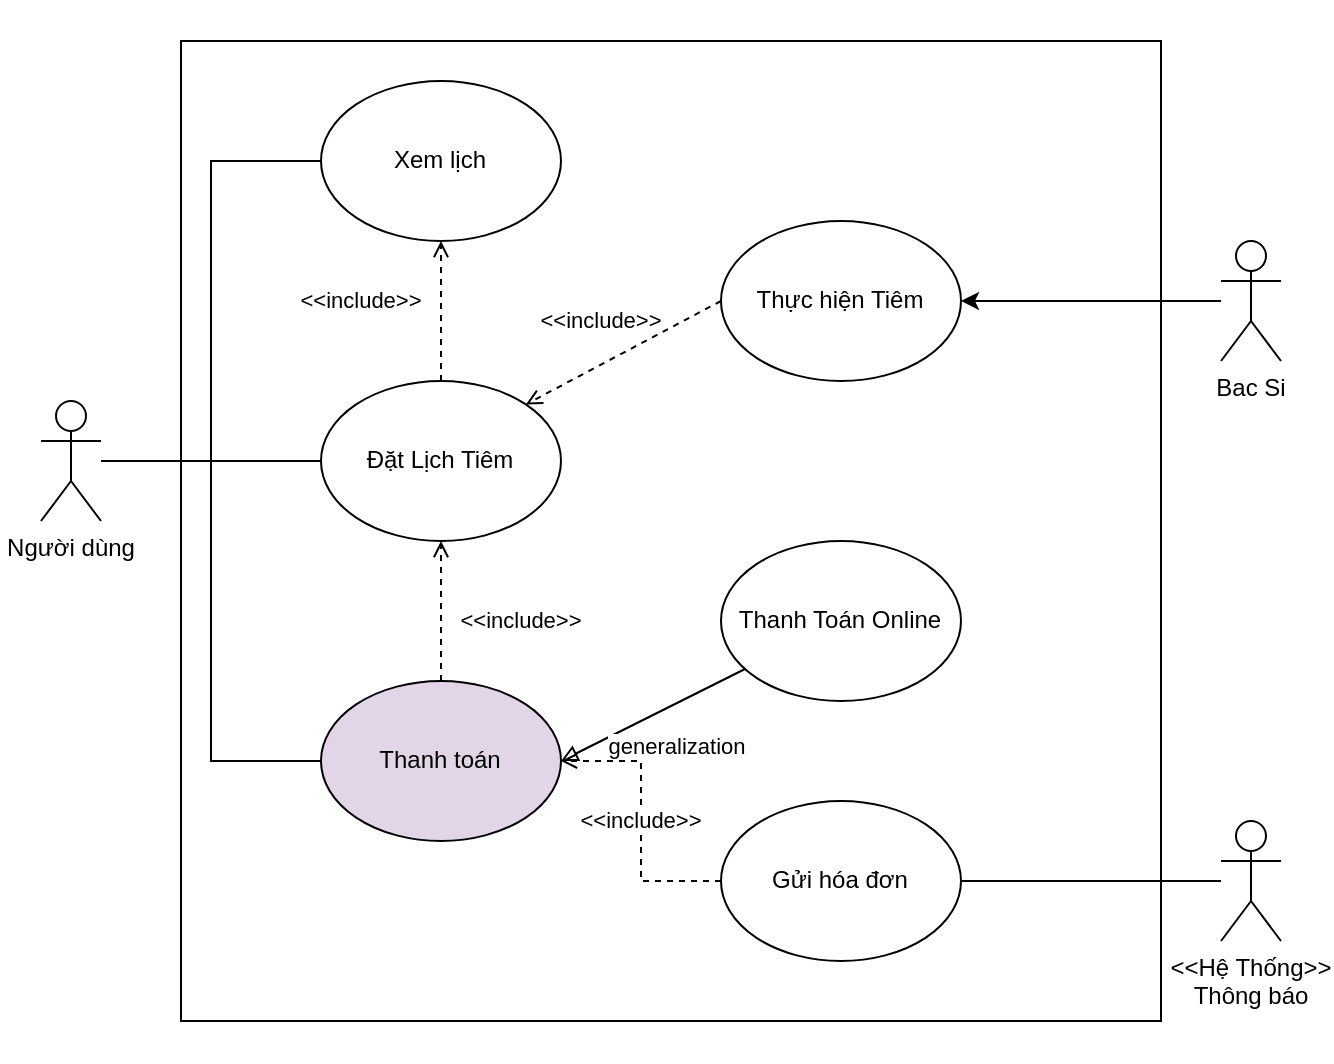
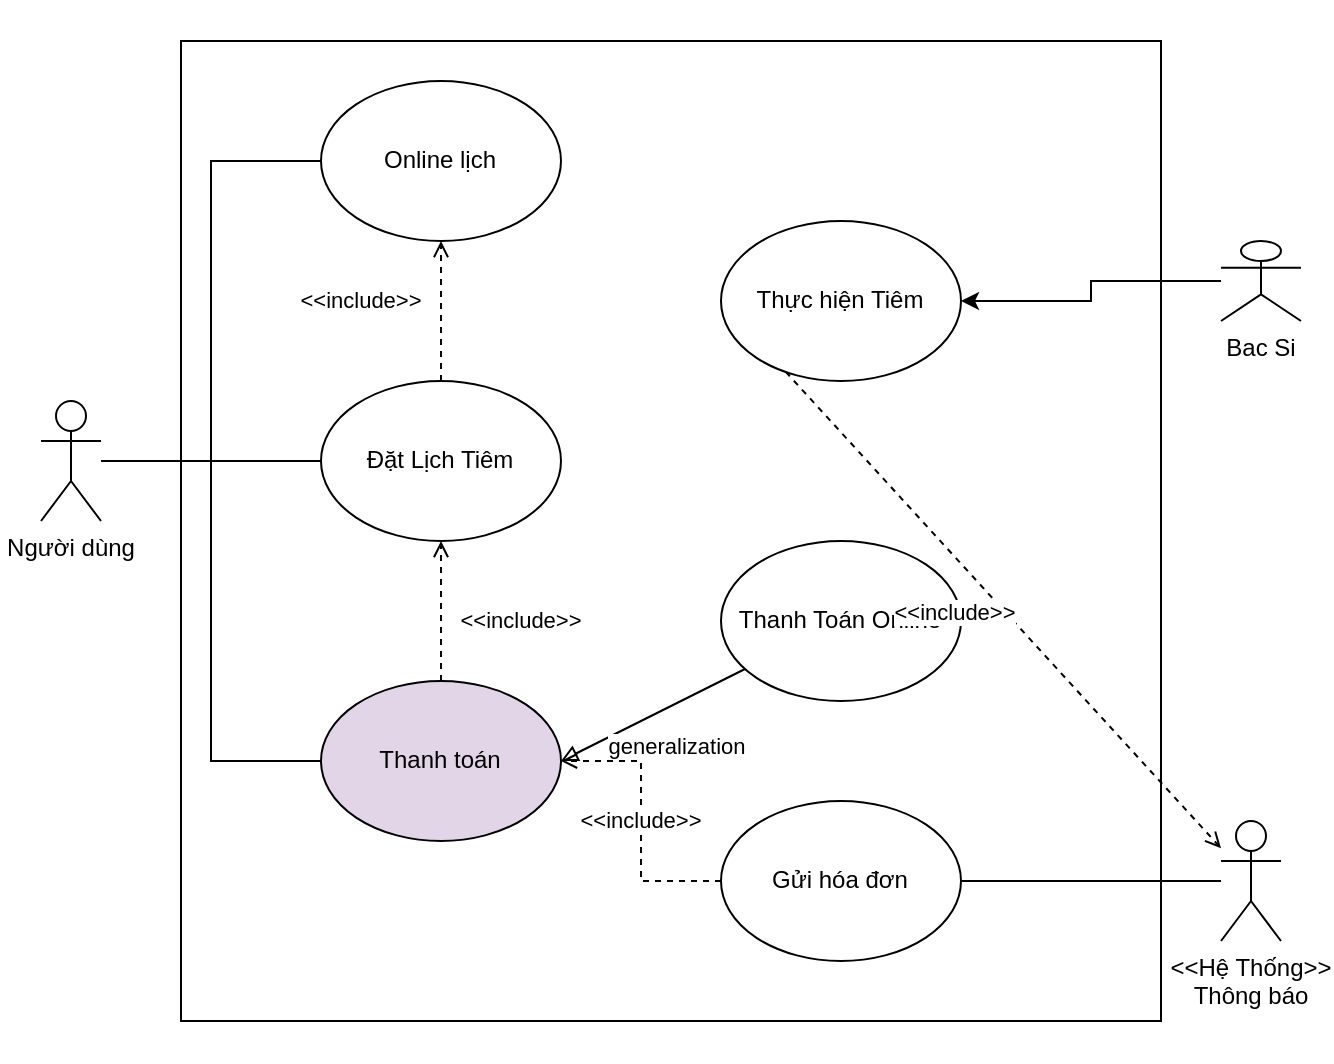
node "Xem lịch": label "Xem lịch" -> "Online lịch"
node "Bac Si": size 60x120 -> 80x80
edge "Thực hiện Tiêm" -> "Đặt Lịch Tiêm": now "Thực hiện Tiêm" -> "<<Hệ Thống>> Thông báo"
